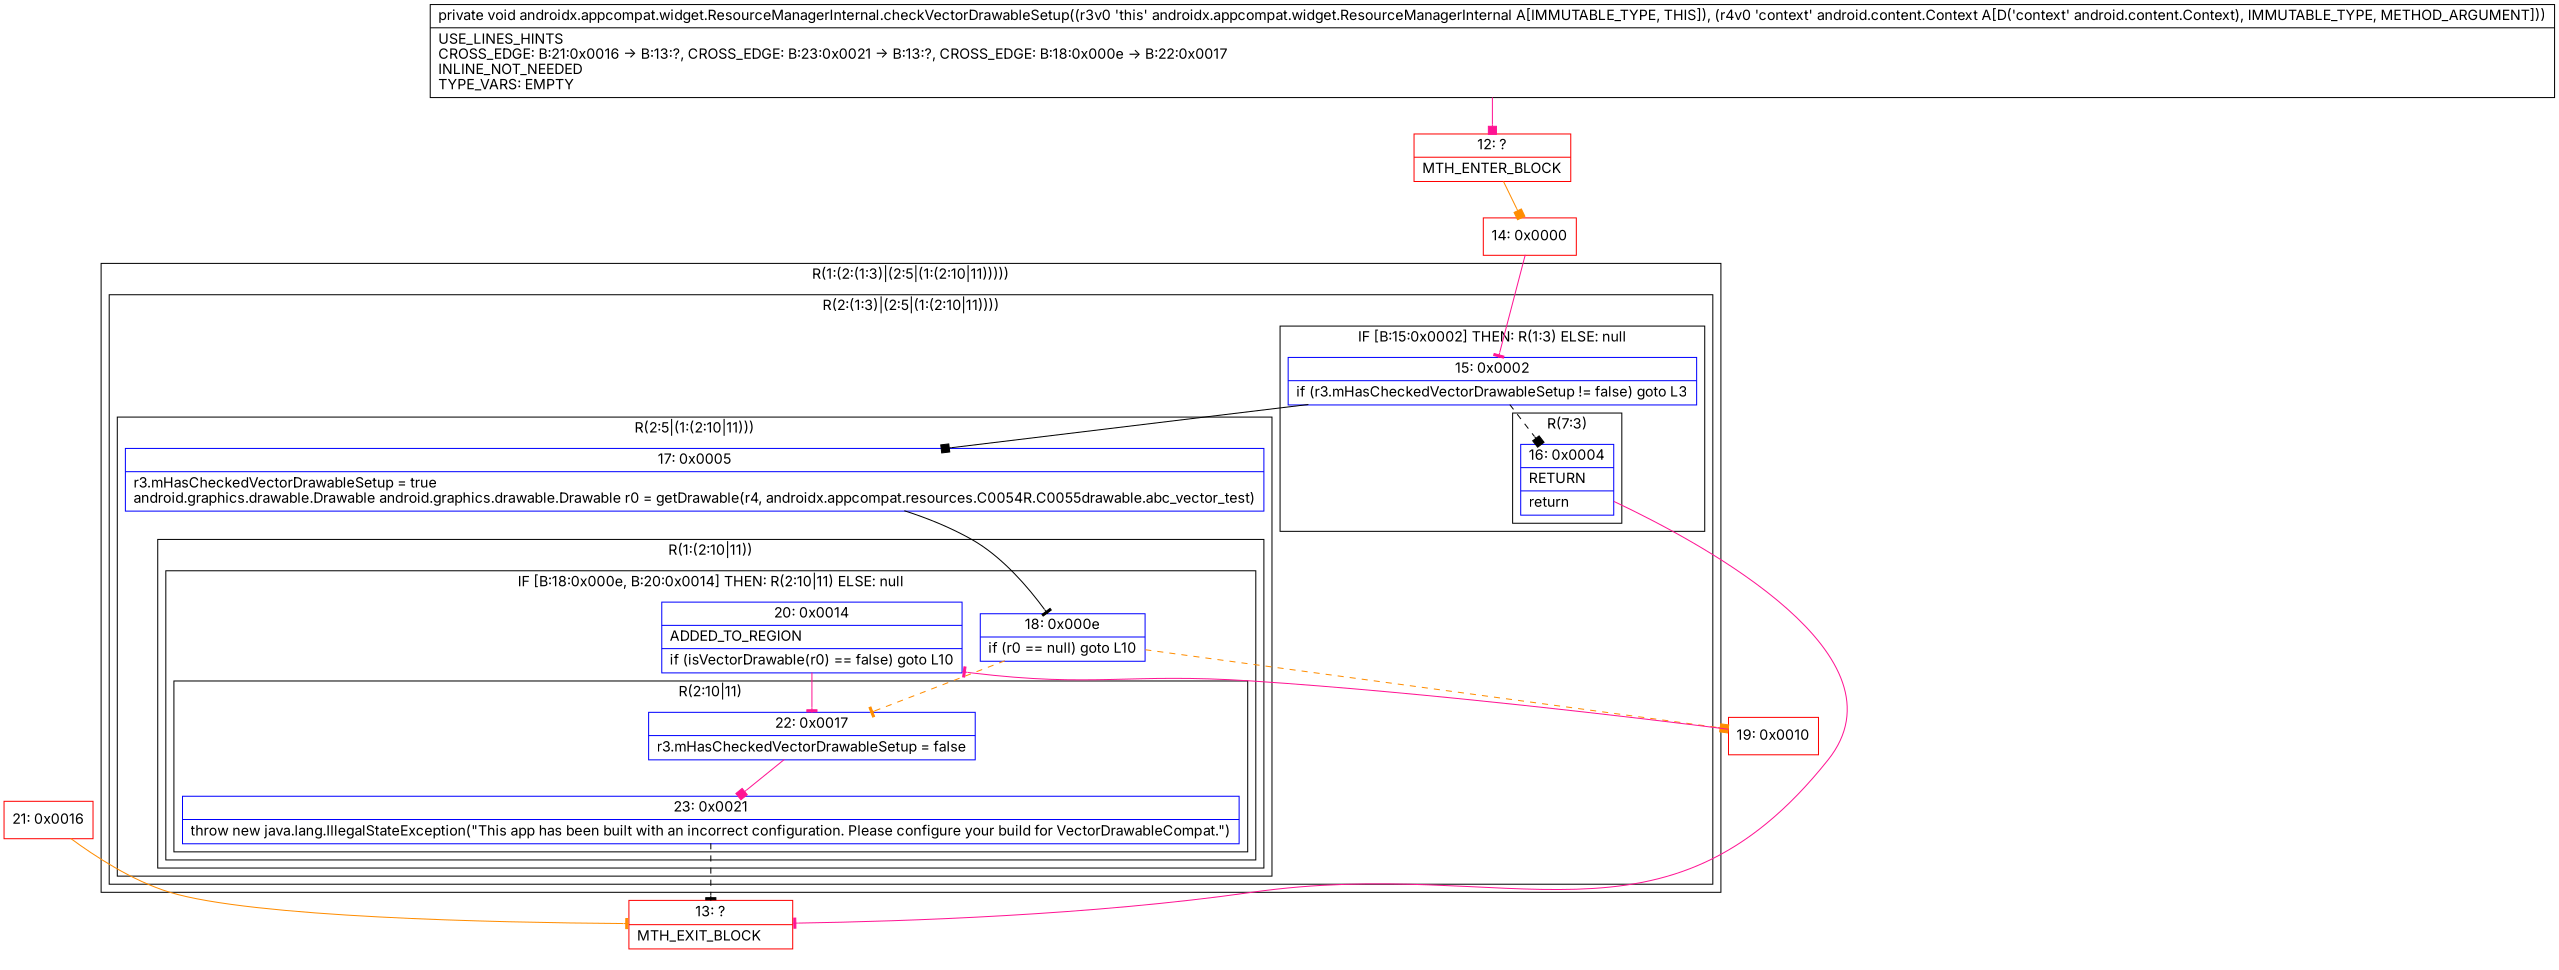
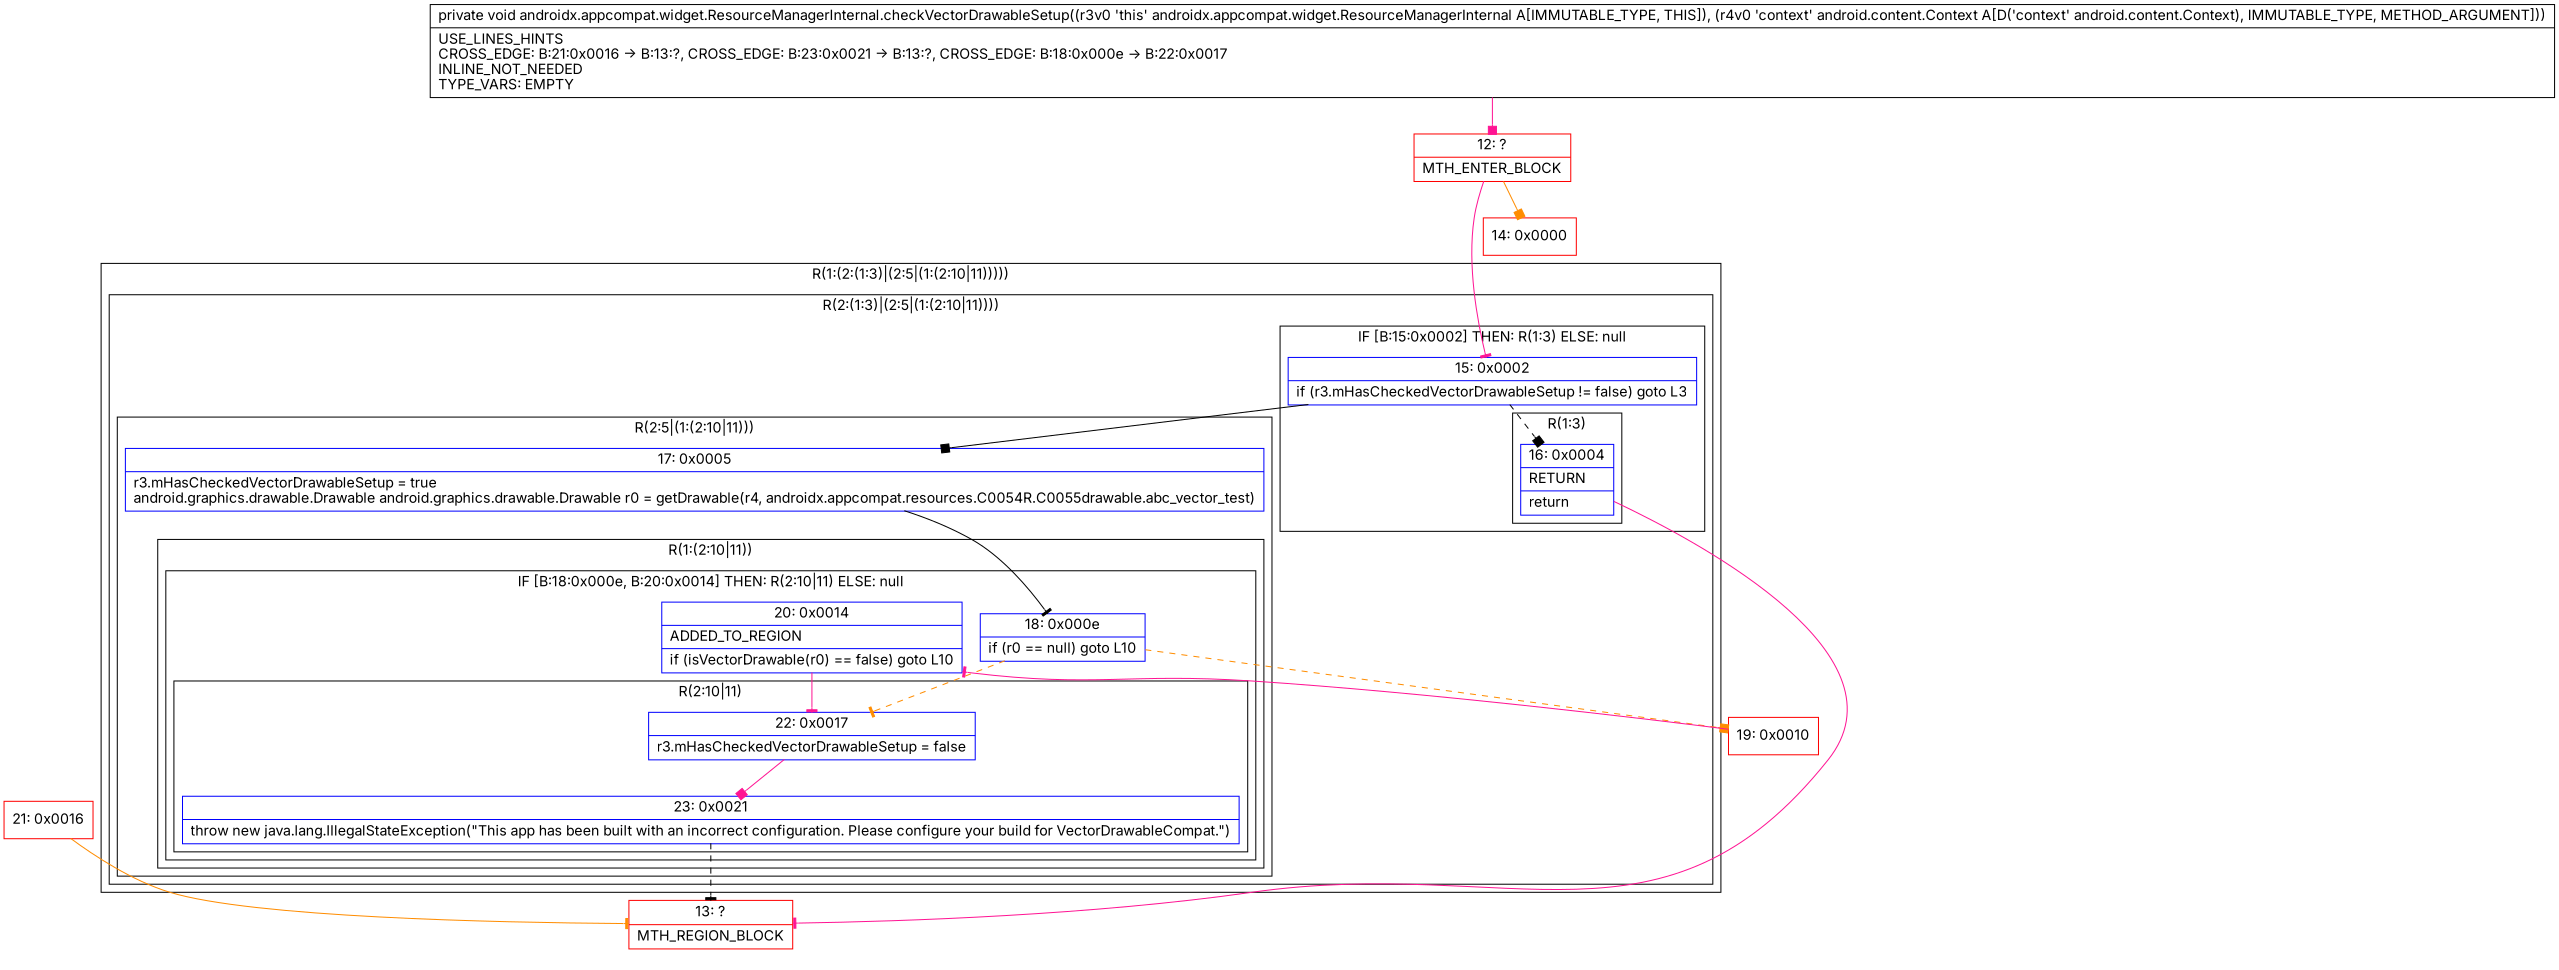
edge "14: 0x0000" -> "15: 0x0002": now "12: ?" -> "15: 0x0002"
cluster "R(7:3)": label "R(7:3)" -> "R(1:3)"
node "13: ?": text "MTH_EXIT_BLOCK" -> "MTH_REGION_BLOCK"
